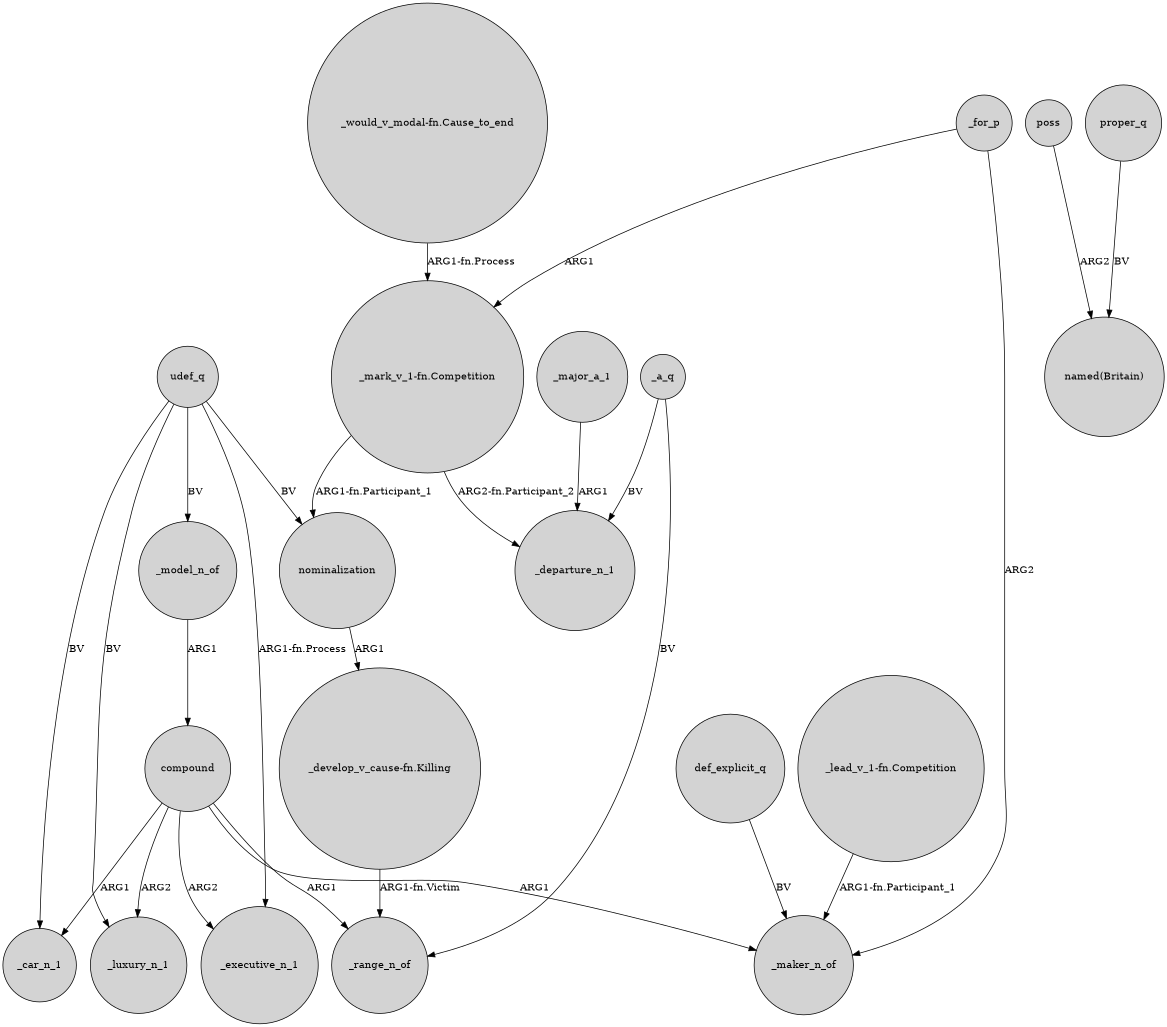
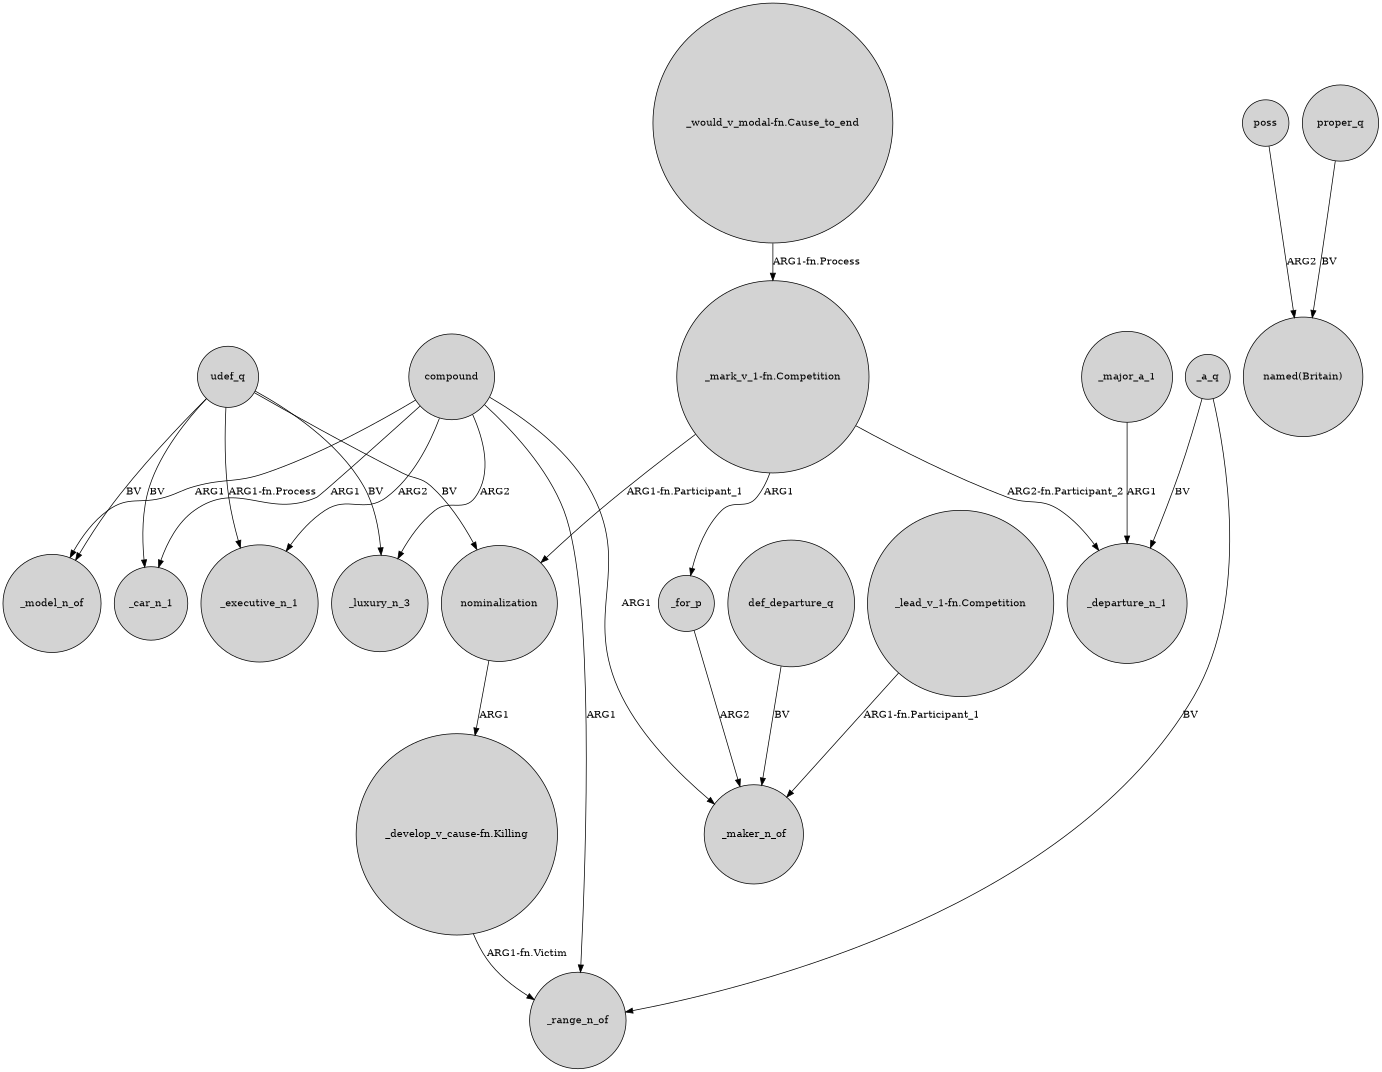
edge "_for_p" -> "_mark_v_1-fn.Competition": reversed
edge "_model_n_of" -> "compound": reversed
node "def_explicit_q": label "def_explicit_q" -> "def_departure_q"
node "_luxury_n_1": label "_luxury_n_1" -> "_luxury_n_3"
